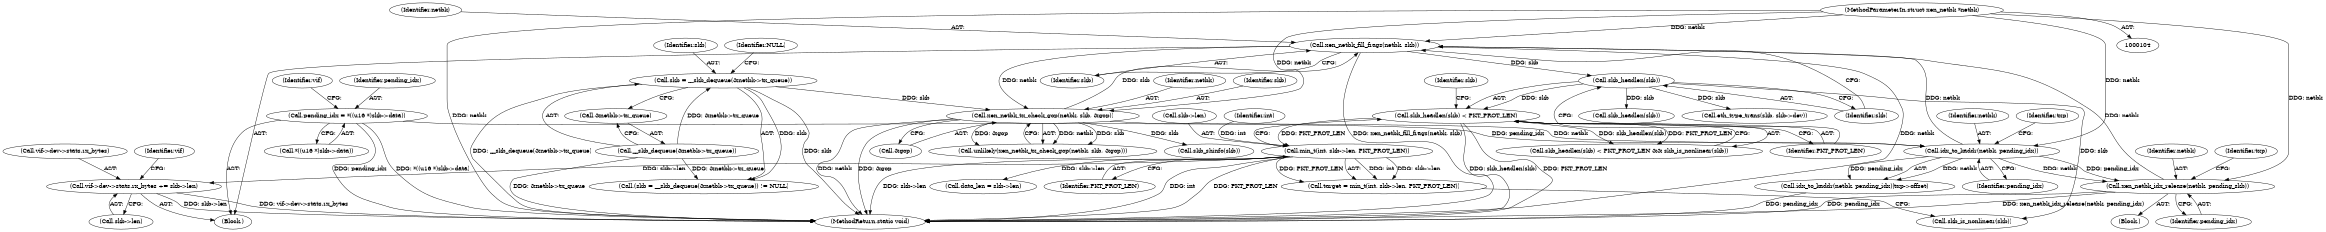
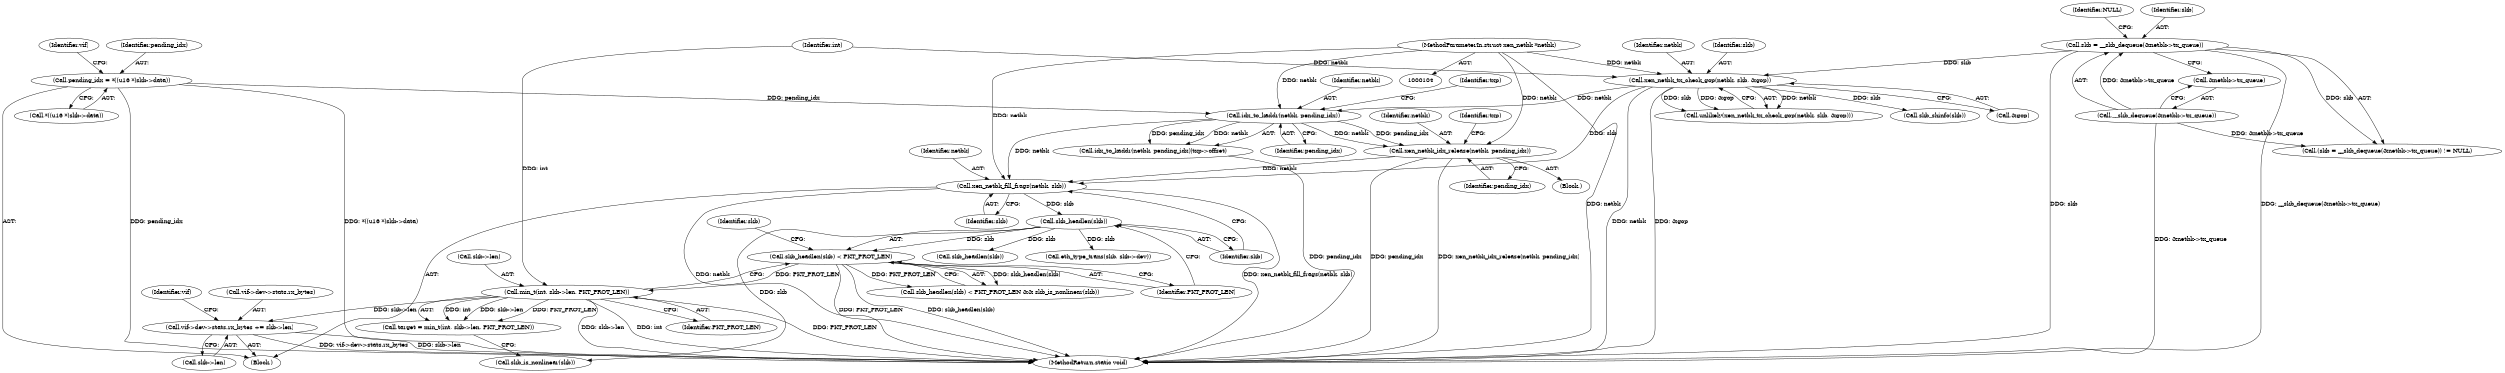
edge "(Call,xen_netbk_fill_frags(netbk, skb))" -> "(Call,xen_netbk_tx_check_gop(netbk, skb, &gop))": now "(Identifier,int)" -> "(Call,xen_netbk_tx_check_gop(netbk, skb, &gop))"
node "(Call,data_len = skb->len)": removed
node "(Call,xen_netbk_idx_release(netbk, pending_skb))": label "(Call,xen_netbk_idx_release(netbk, pending_skb))" -> "(Call,xen_netbk_idx_release(netbk, pending_idx))"
